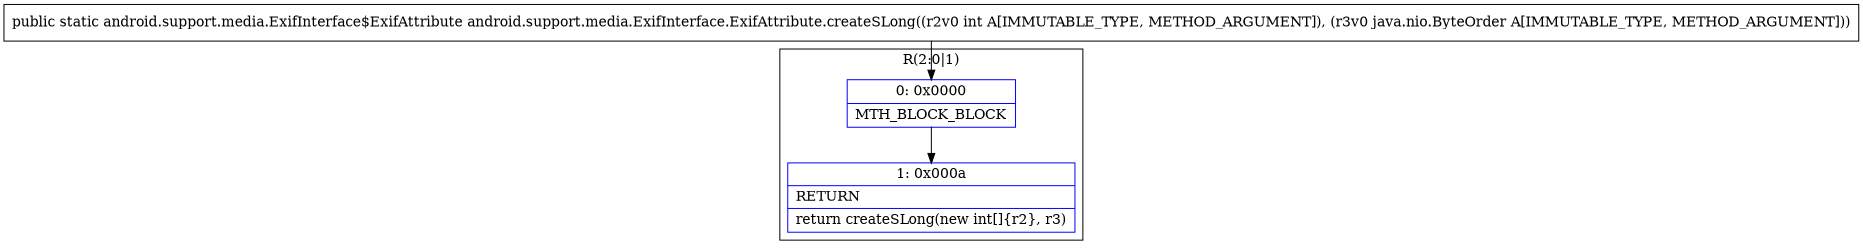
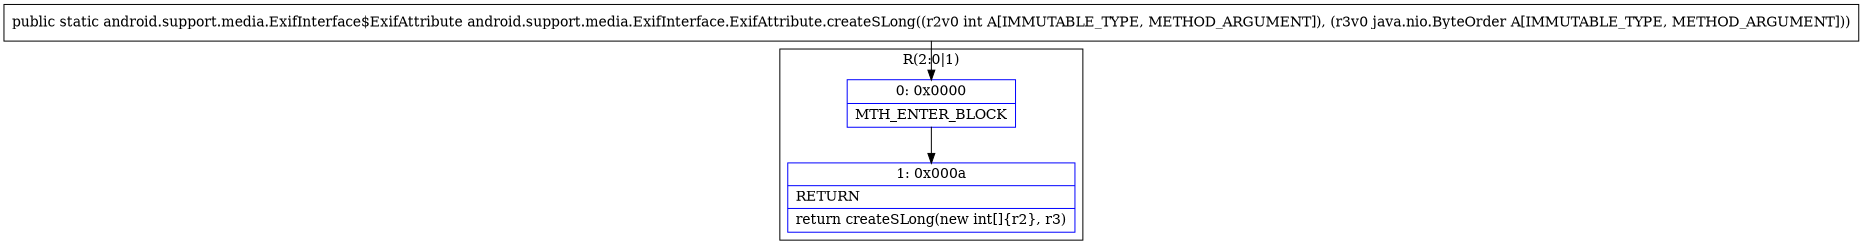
node "0: 0x0000": text "MTH_BLOCK_BLOCK" -> "MTH_ENTER_BLOCK"
